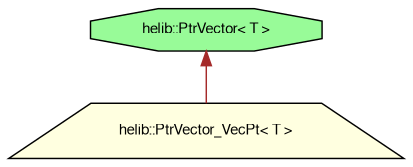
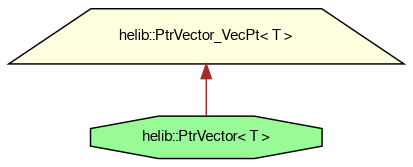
edge "helib::PtrVector_VecPt< T >" -> "helib::PtrVector< T >": reversed
